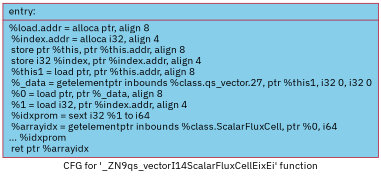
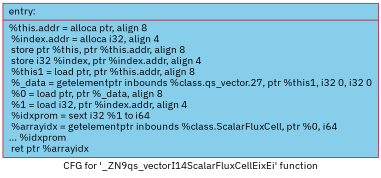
node "entry:": text "%load.addr = alloca ptr, align 8" -> "%this.addr = alloca ptr, align 8"
